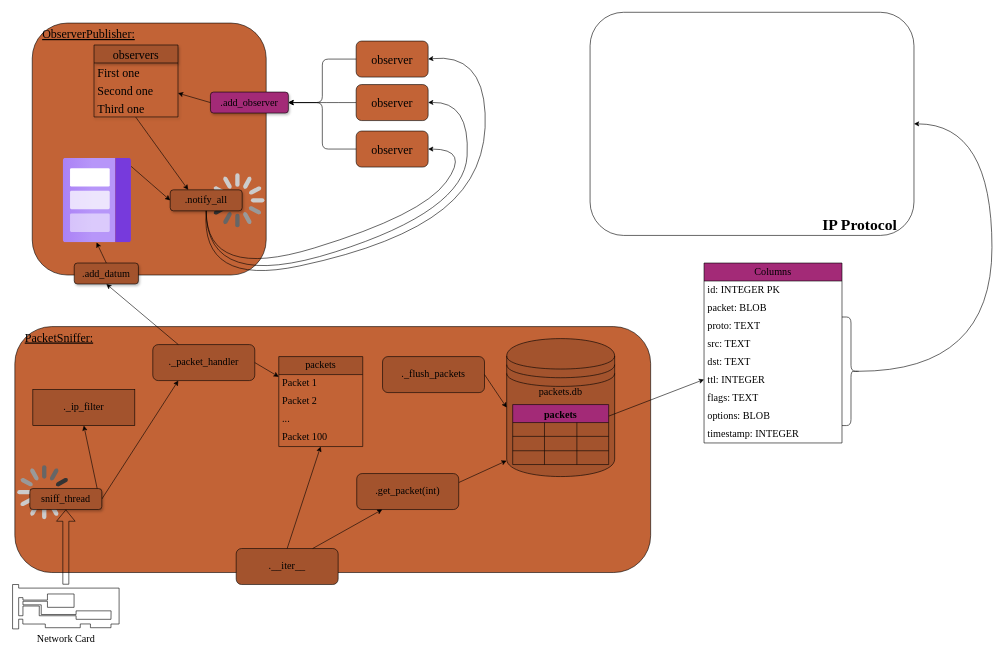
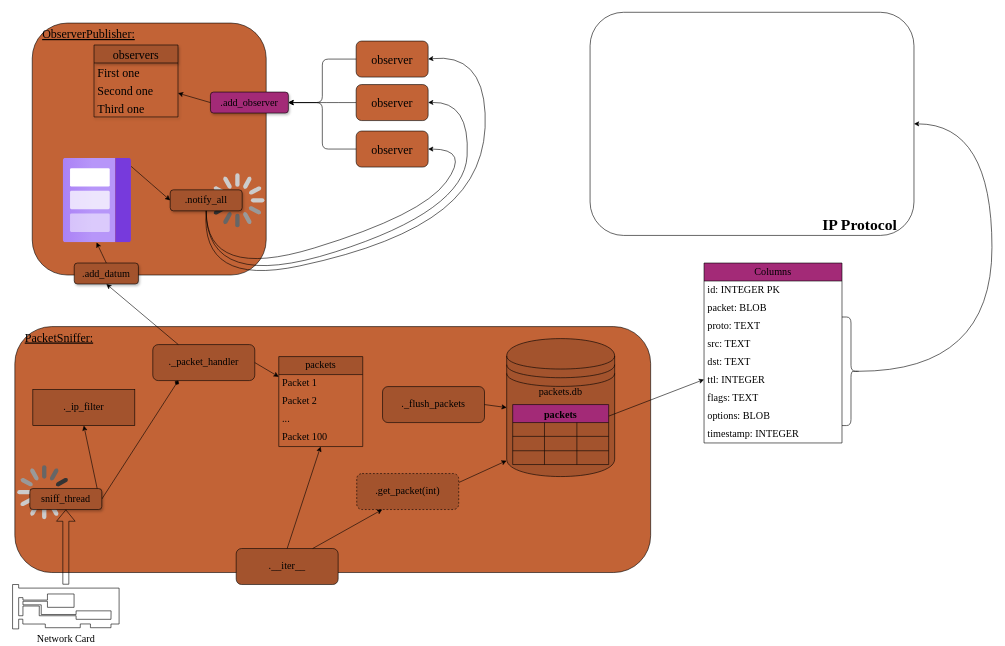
edge "Third one" -> ".notify_all": removed
node "._flush_packets": moved (434, 375) -> (434, 405)
edge "sniff_thread" -> "._packet_handler": arrowhead classic -> diamond
node ".get_packet(int)": style solid -> dashed
